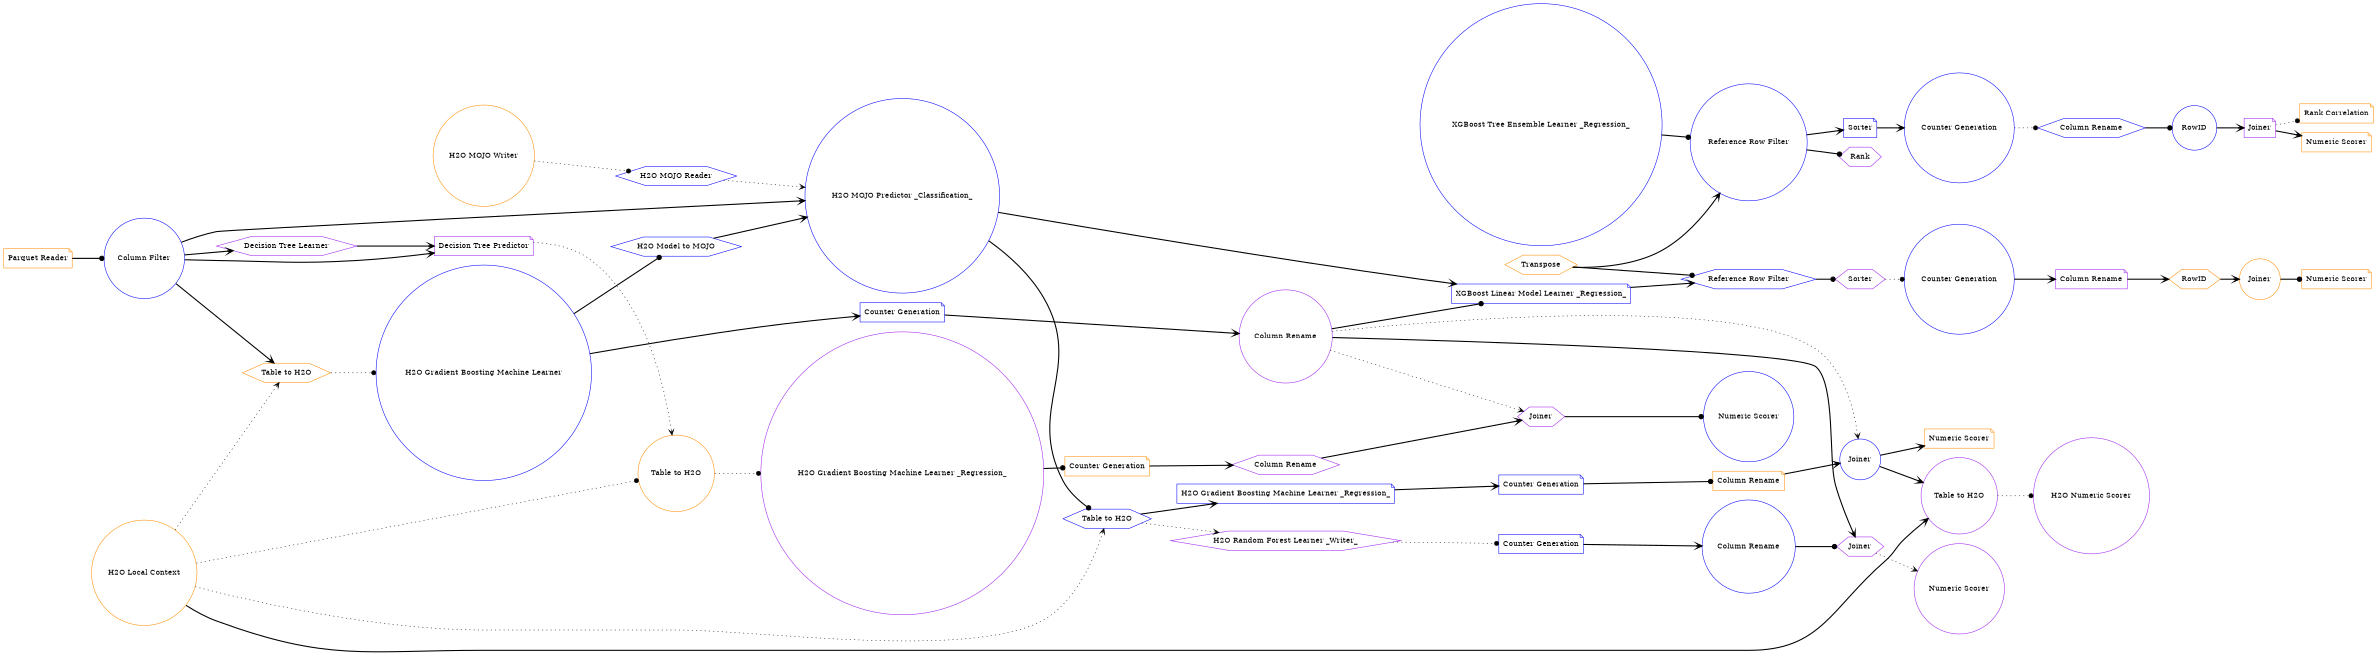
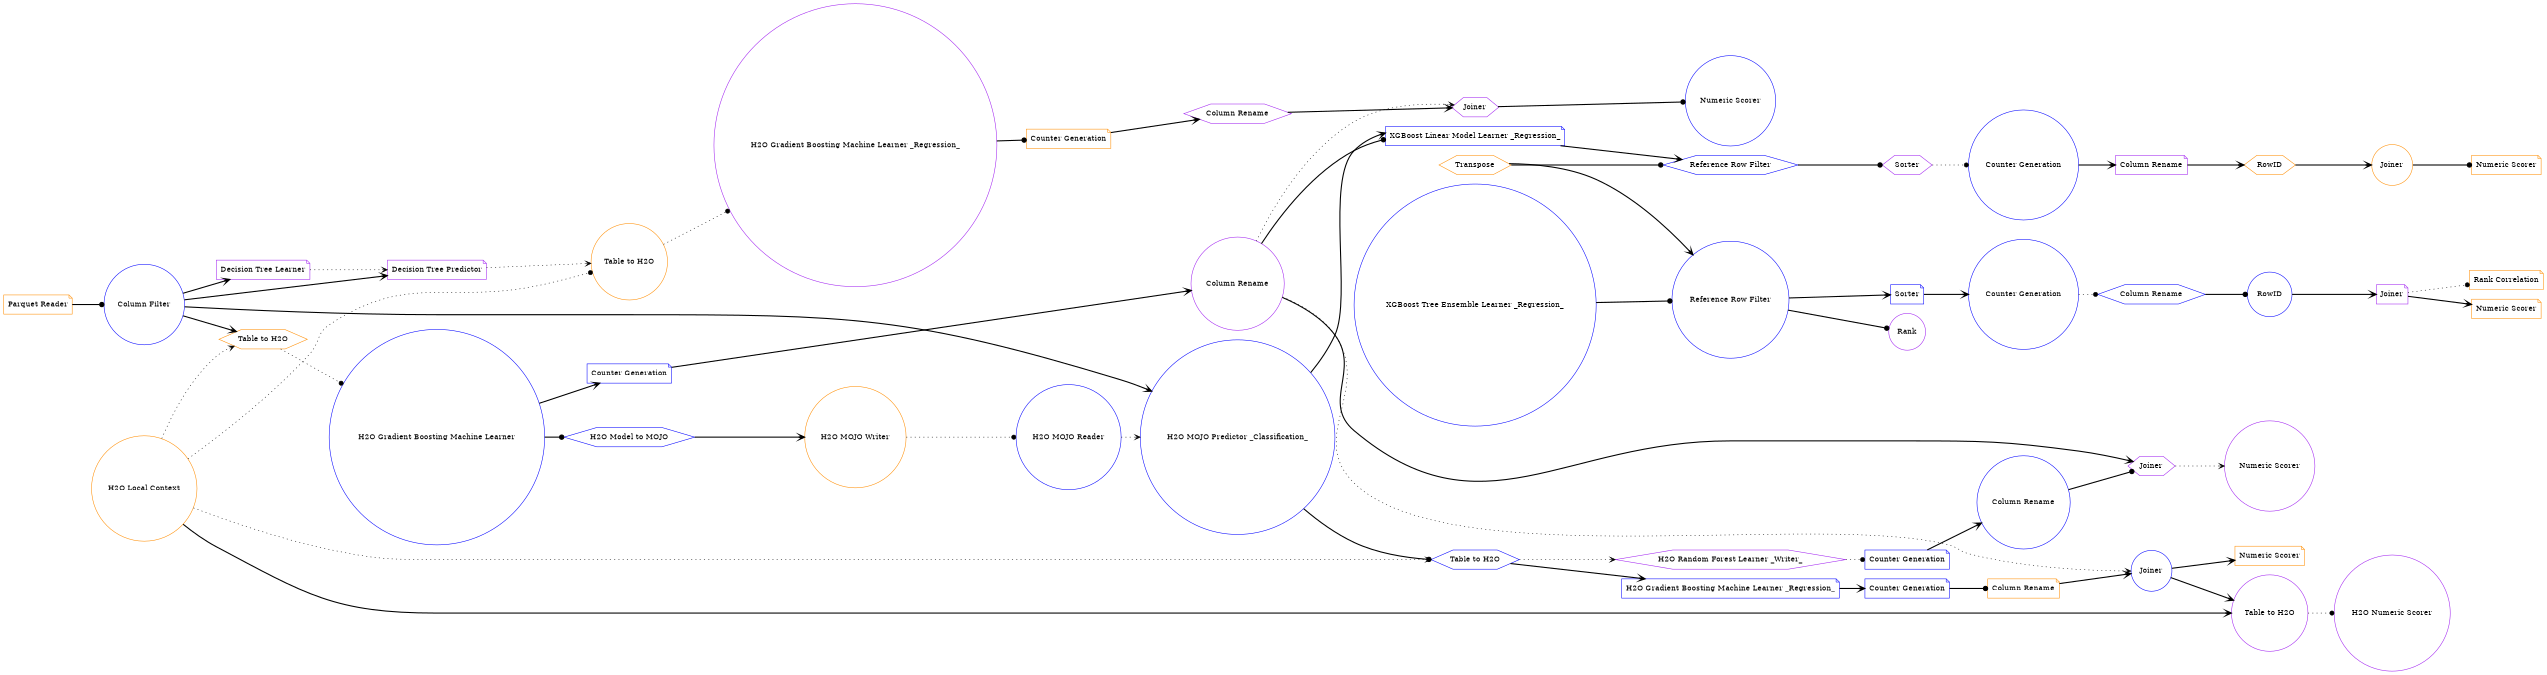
node "Rank": shape hexagon -> circle
node "H2O MOJO Reader": shape hexagon -> circle
edge "H2O Model to MOJO" -> "H2O MOJO Predictor _Classification_": now "H2O Model to MOJO" -> "H2O MOJO Writer"
node "Decision Tree Learner": shape hexagon -> note
edge "Decision Tree Learner" -> "Decision Tree Predictor": style bold -> dotted
